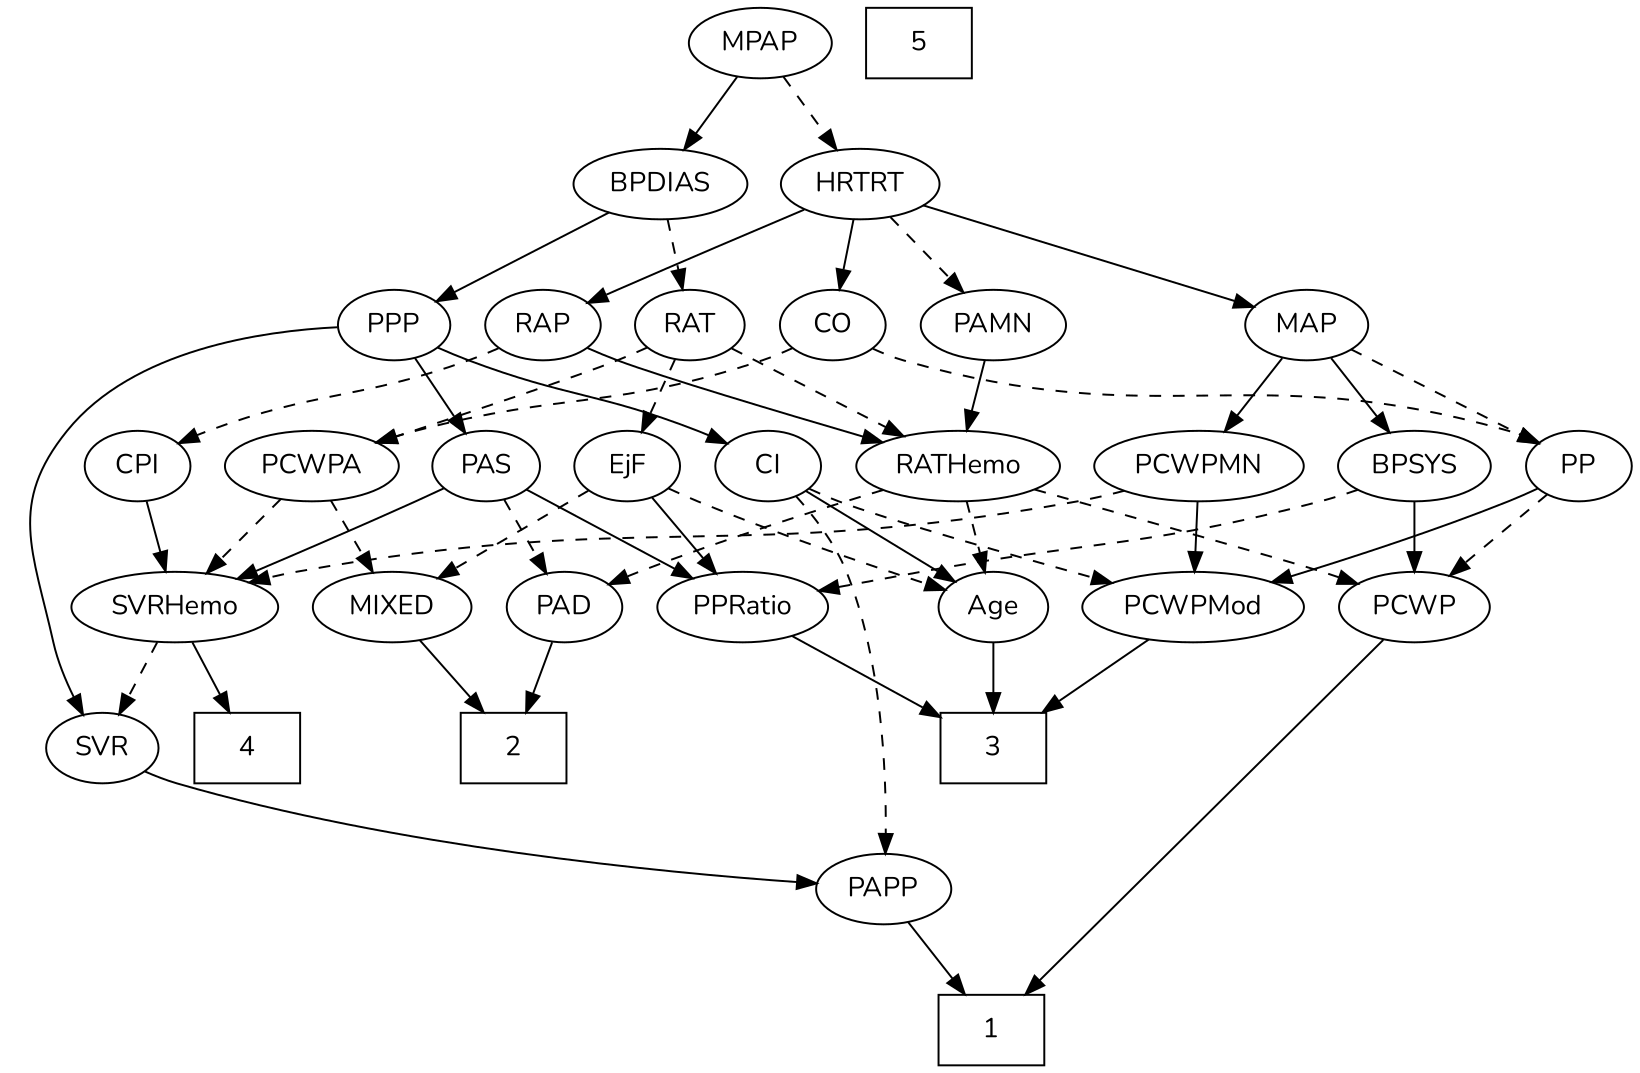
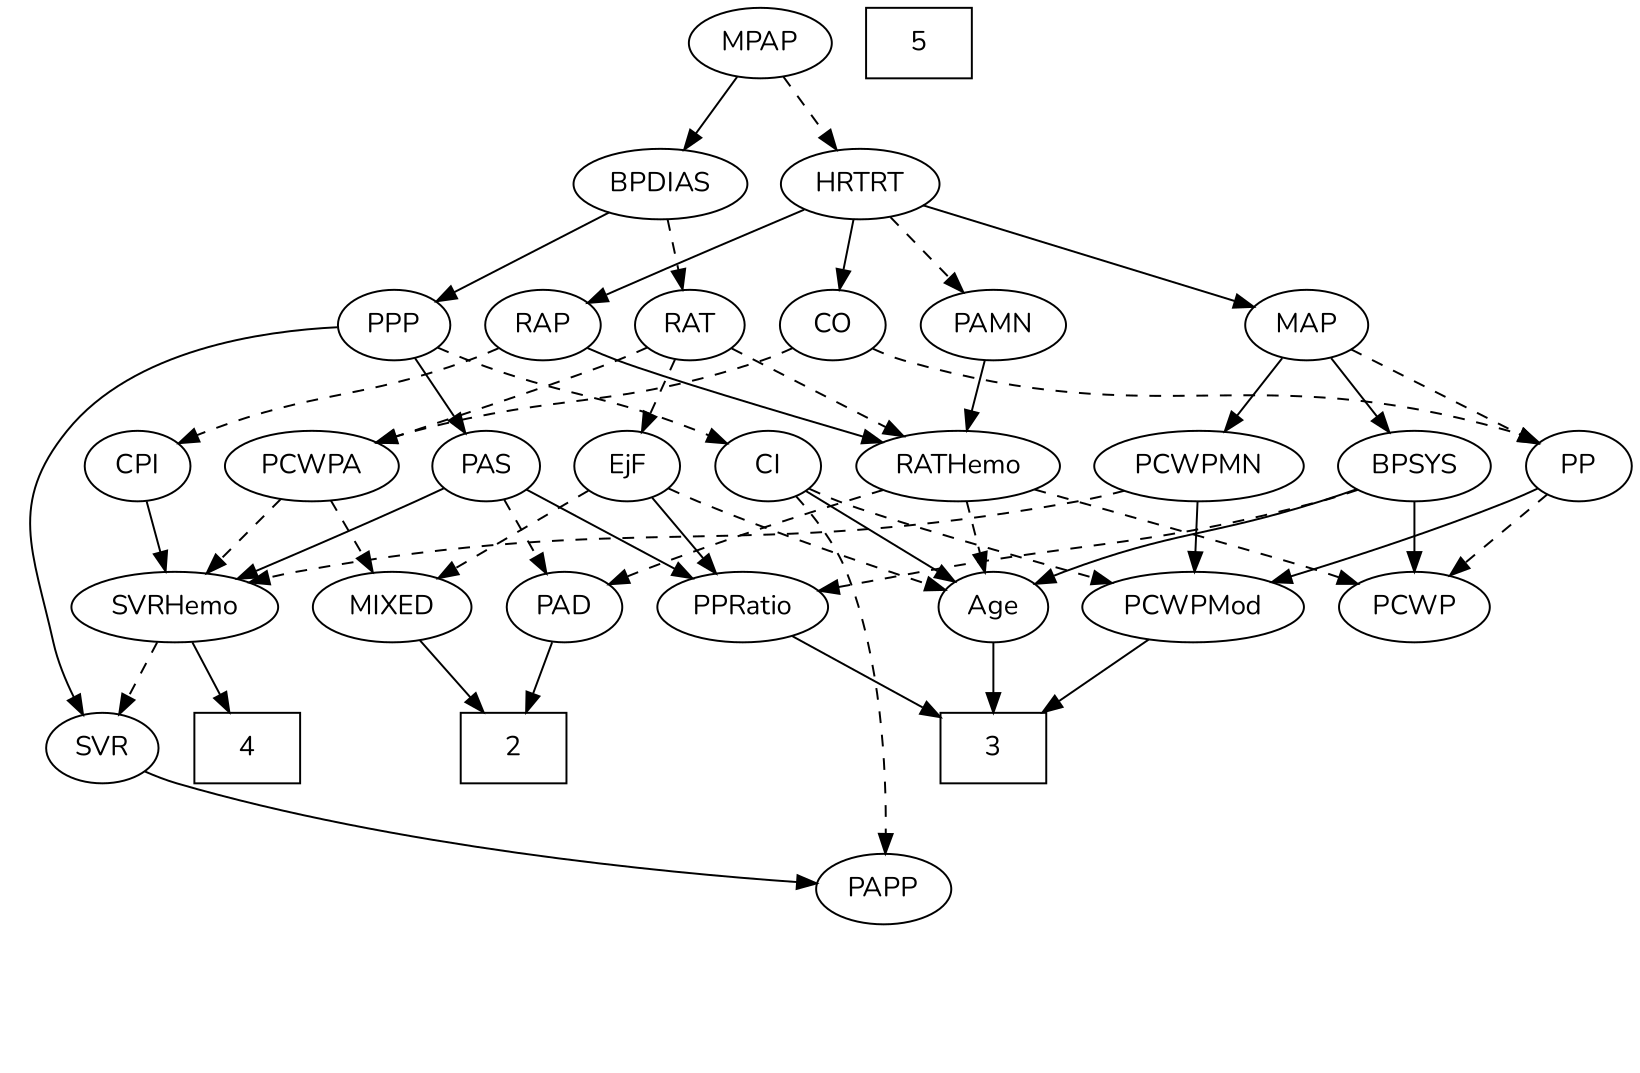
edge "PPP" -> "CI": style solid -> dashed
edge "BPSYS" -> "Age": added
node "1": removed
